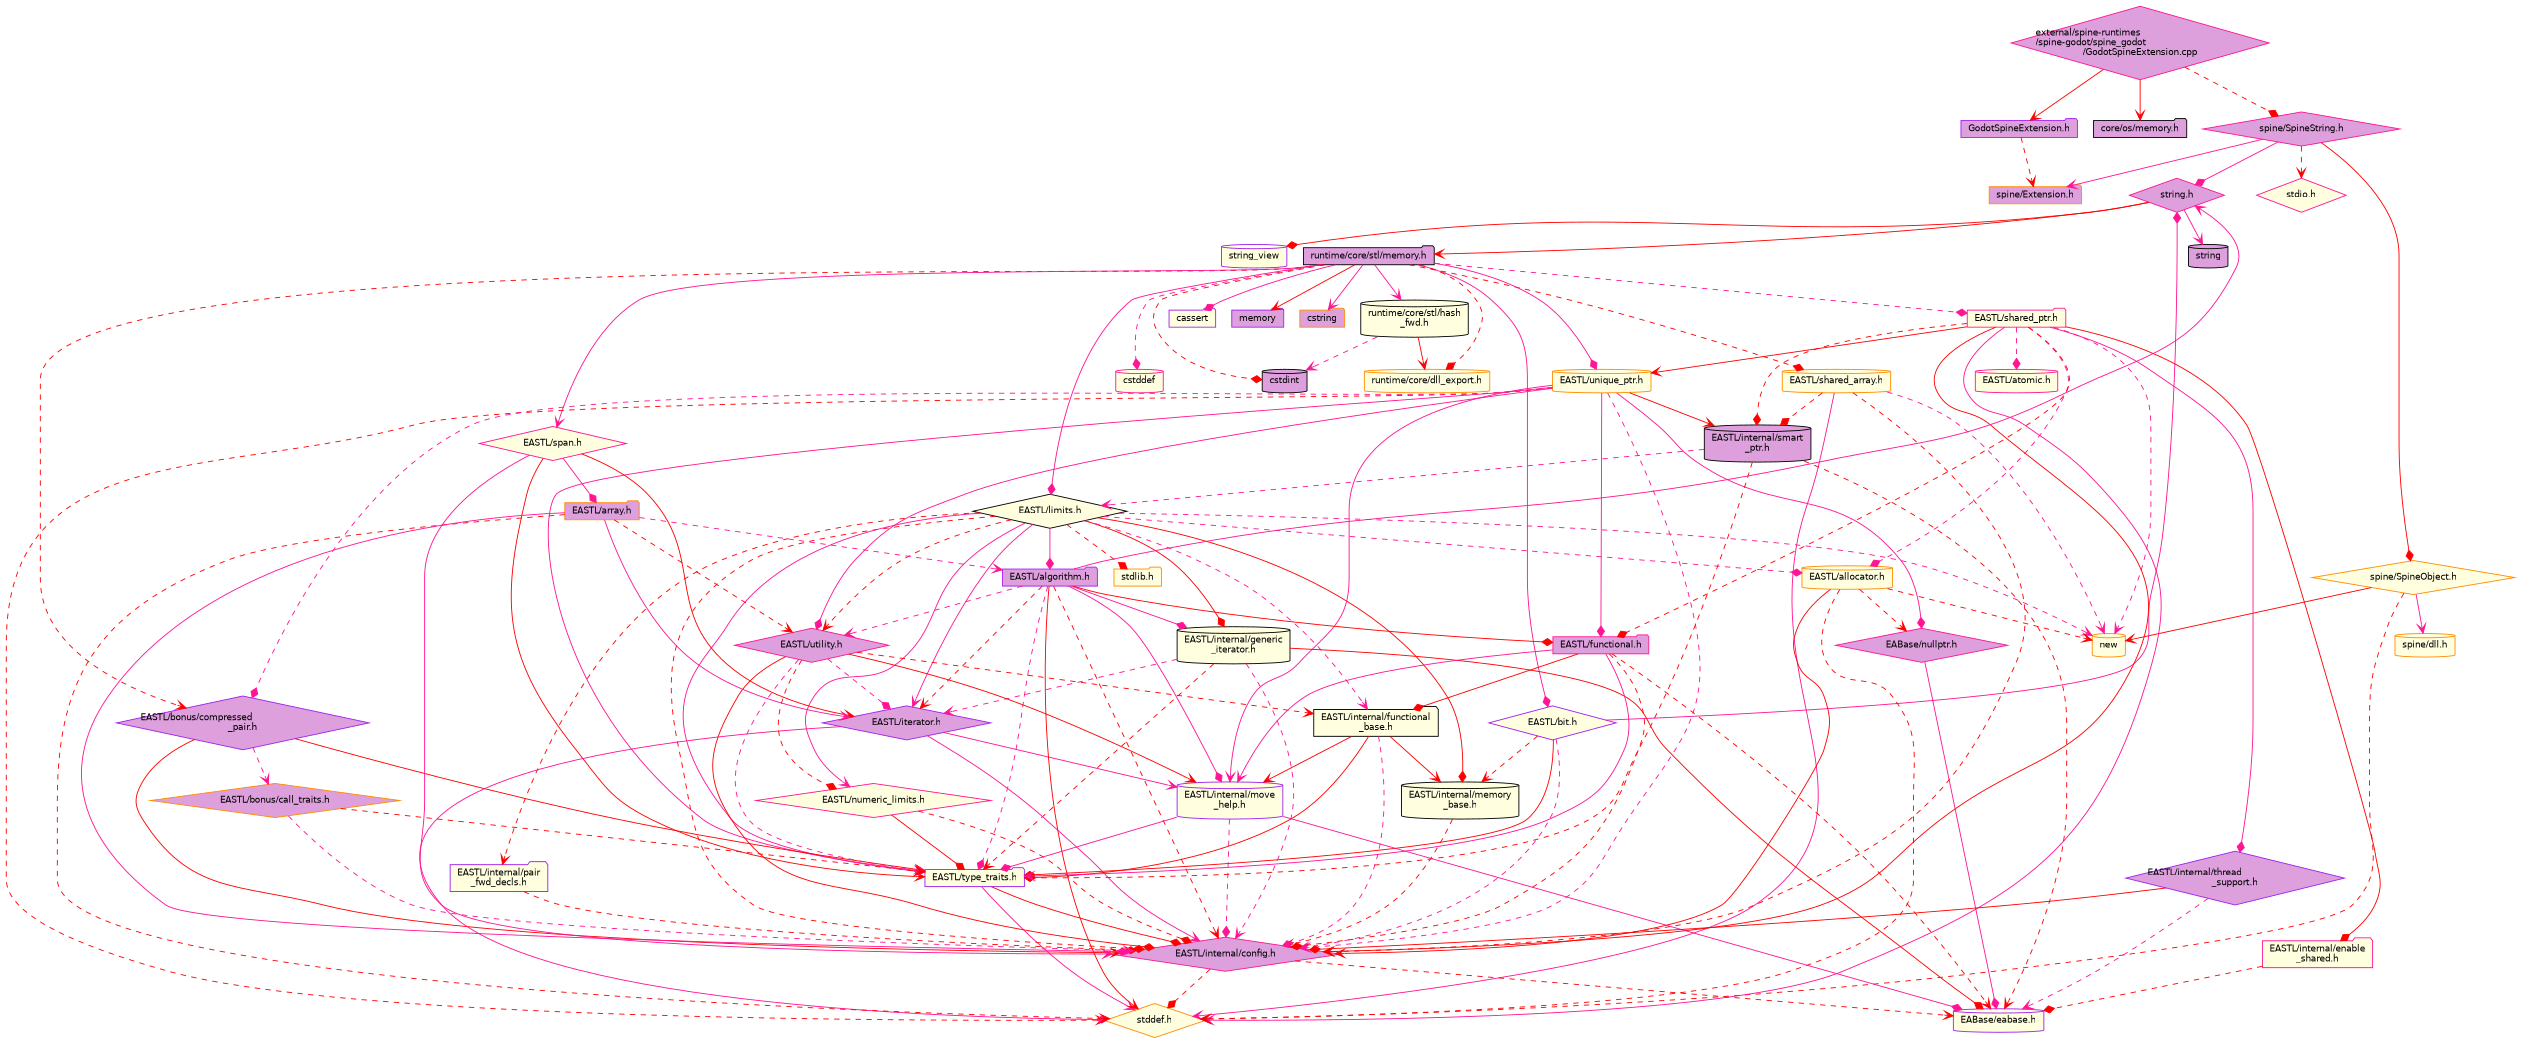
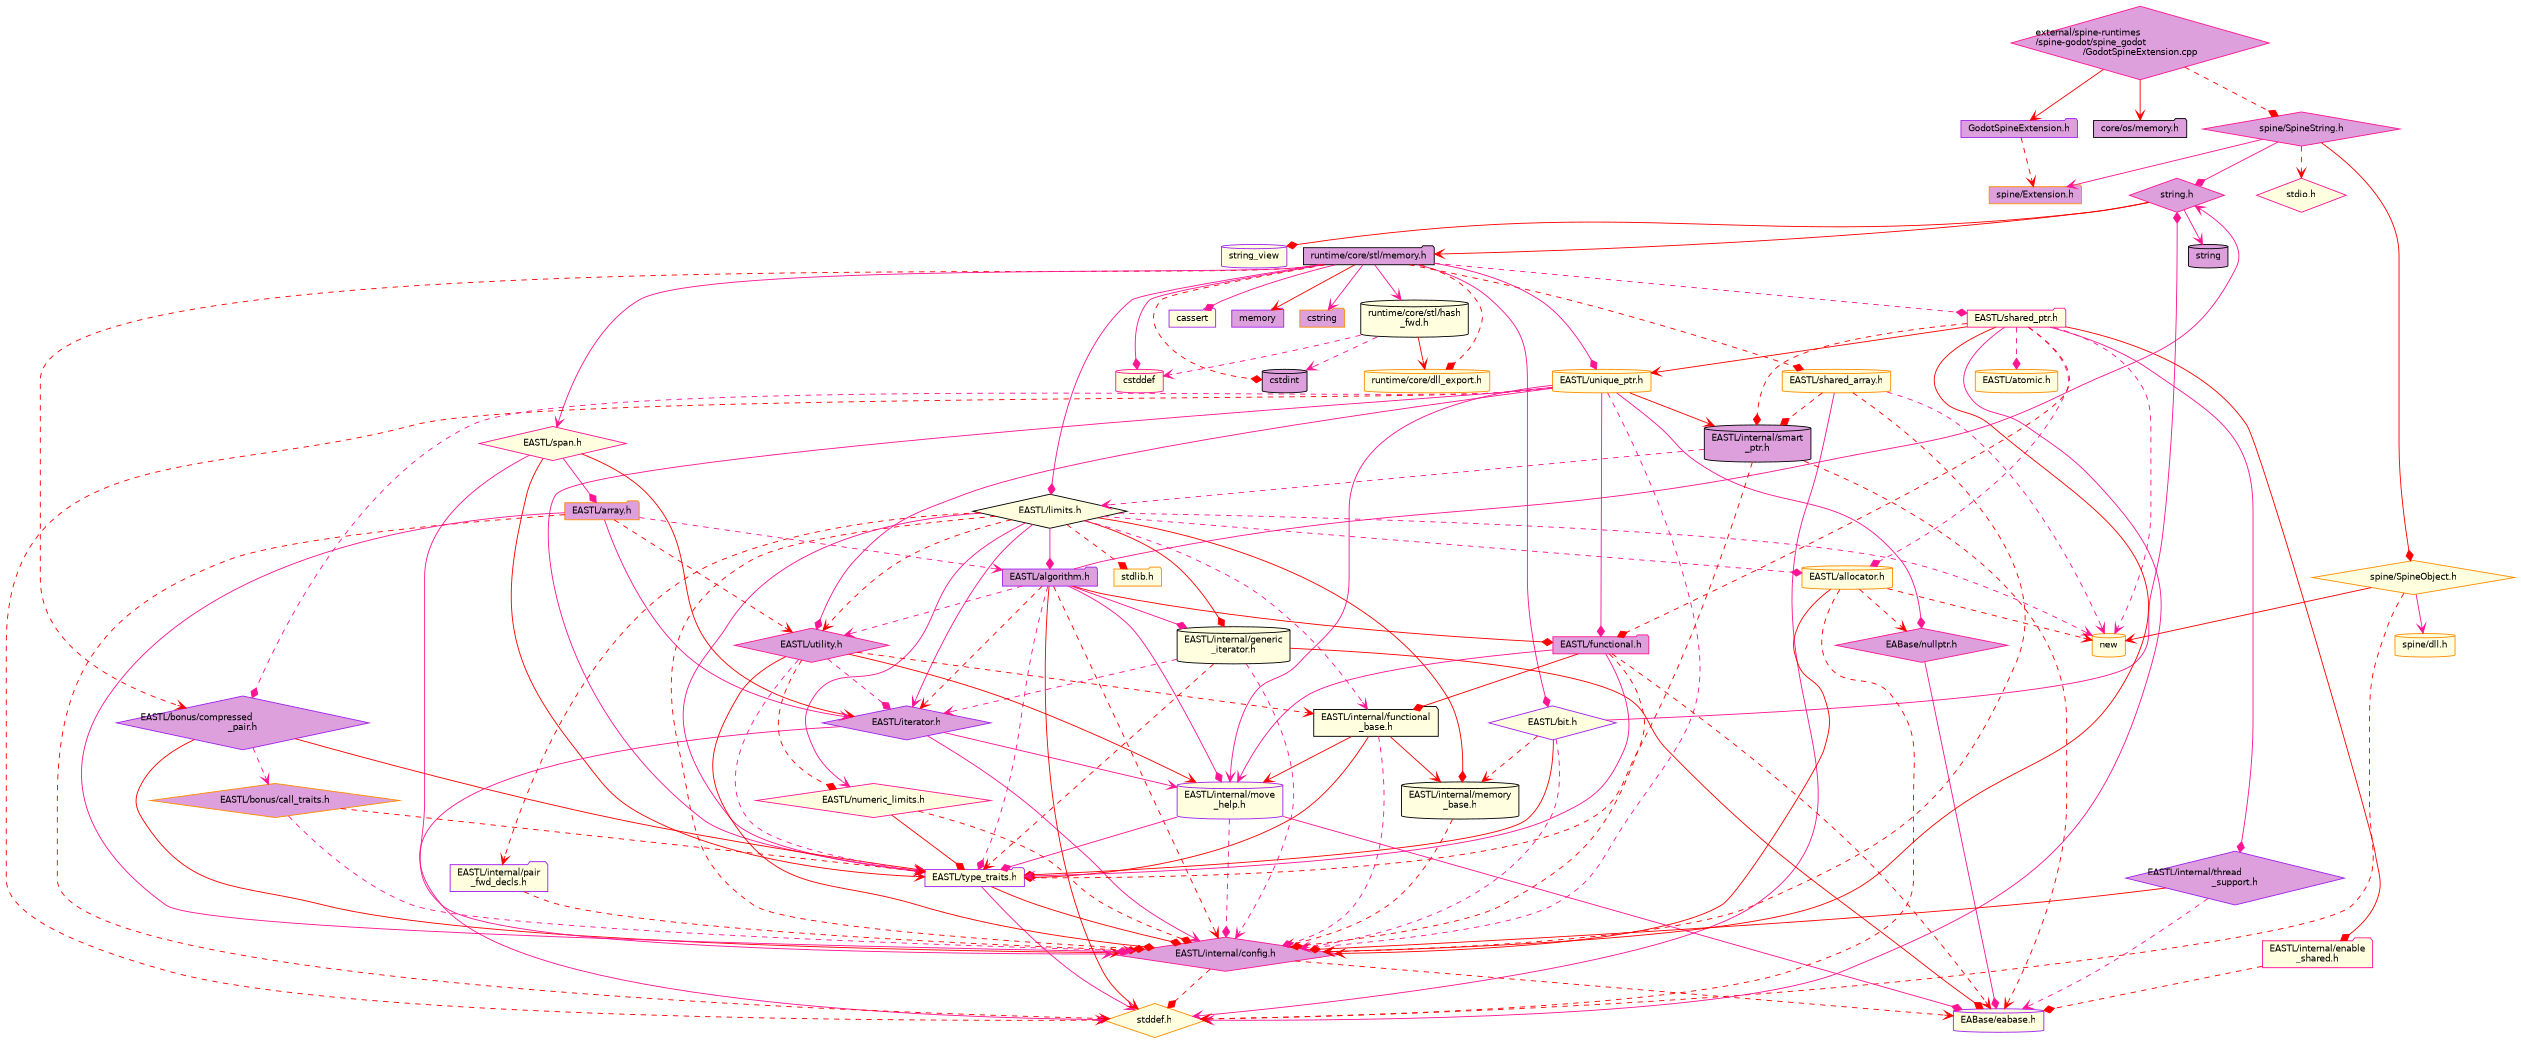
edge "runtime/core/stl/memory.h" -> "cstddef": style dashed -> solid
edge "runtime/core/stl/hash _fwd.h" -> "cstddef": added
node "EASTL/atomic.h": color deeppink -> darkorange
